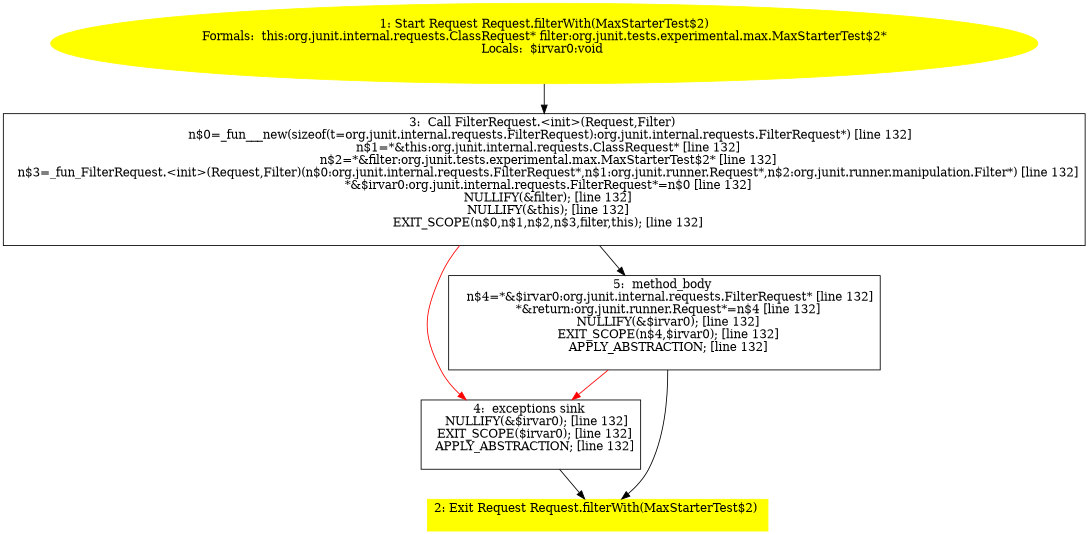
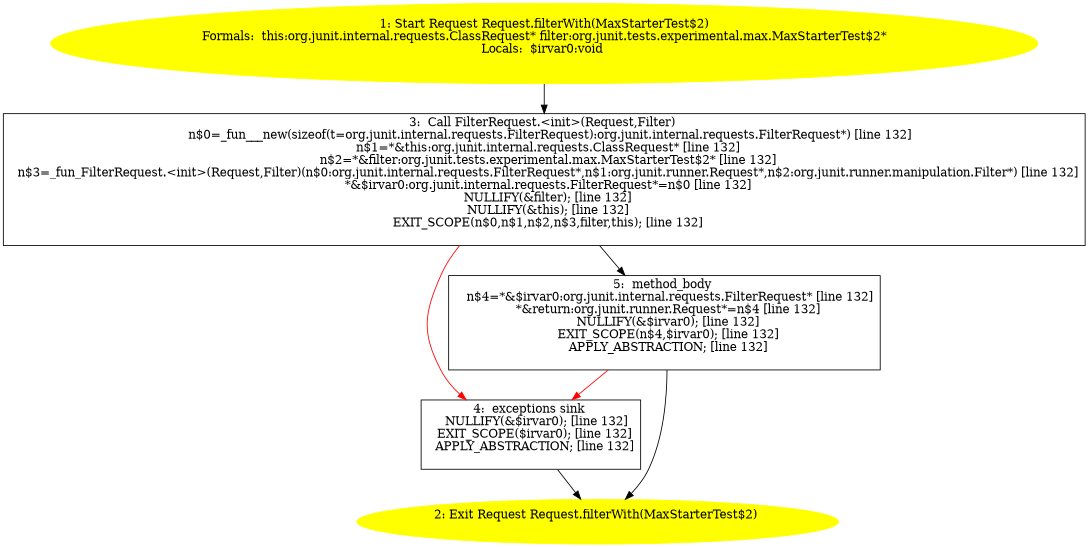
node "2: Exit Request Request.filterWith(MaxStarterTest$2)": shape box -> ellipse
